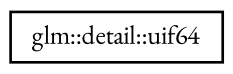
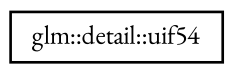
node "glm::detail::uif64": label "glm::detail::uif64" -> "glm::detail::uif54"
